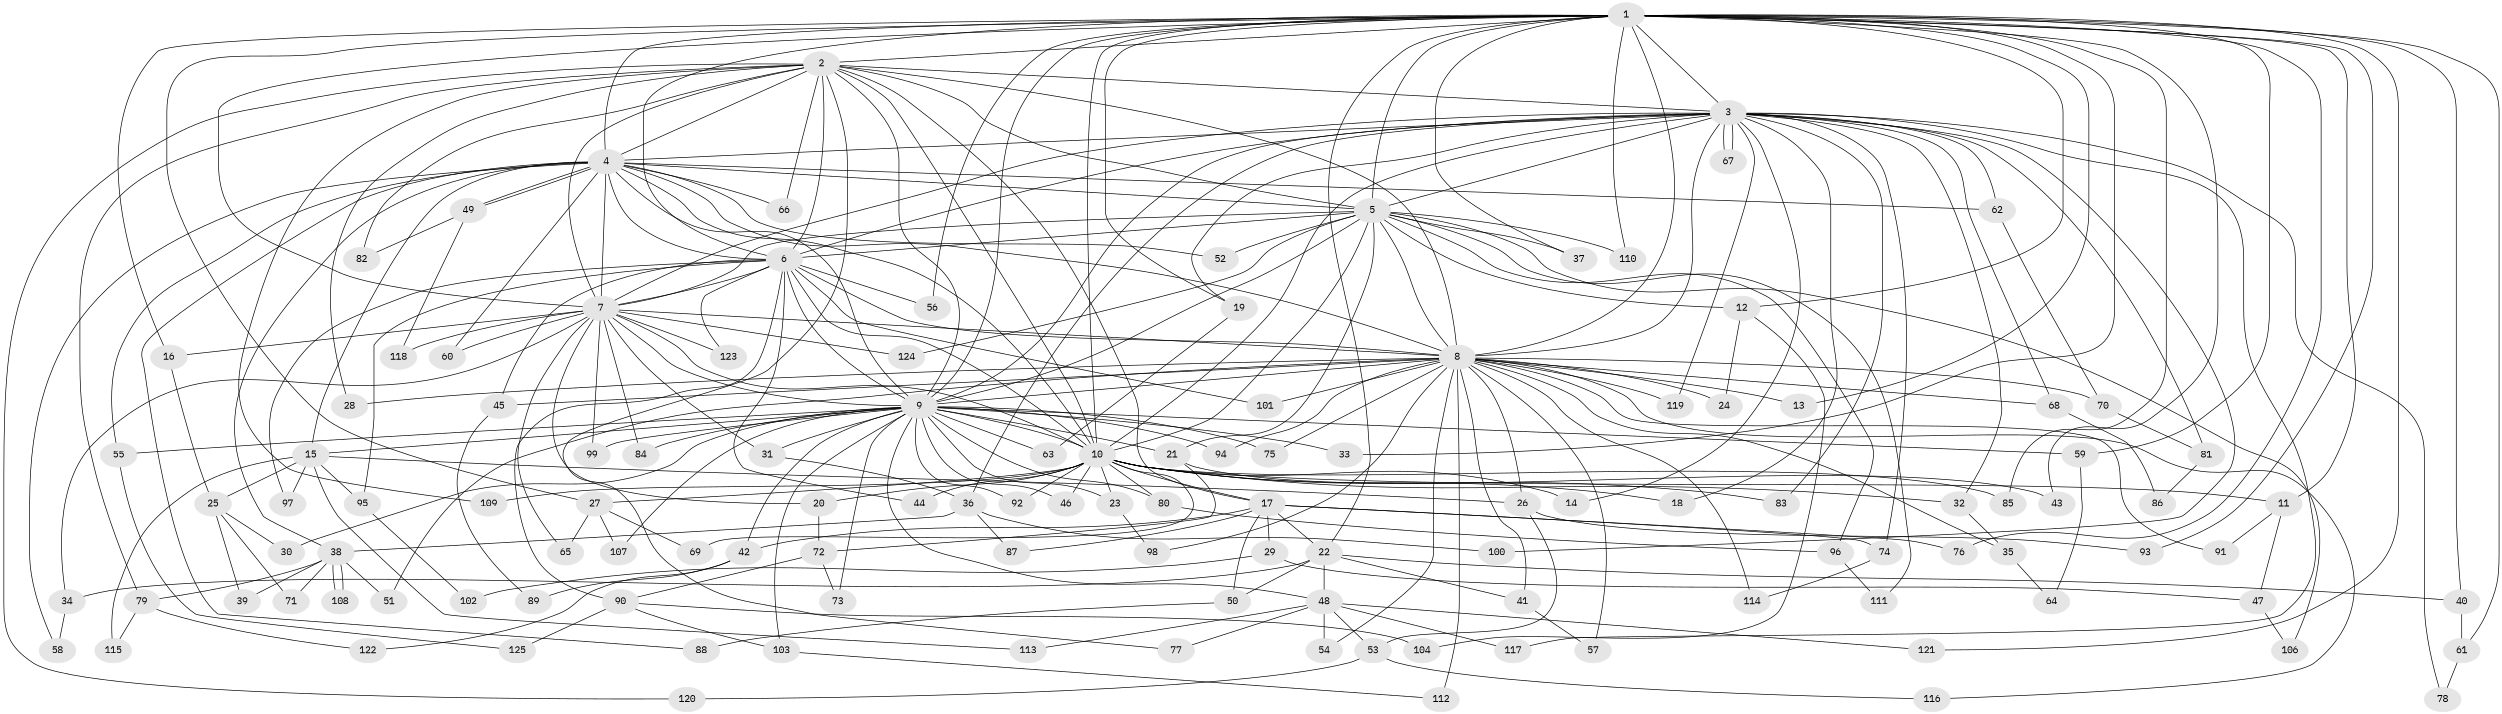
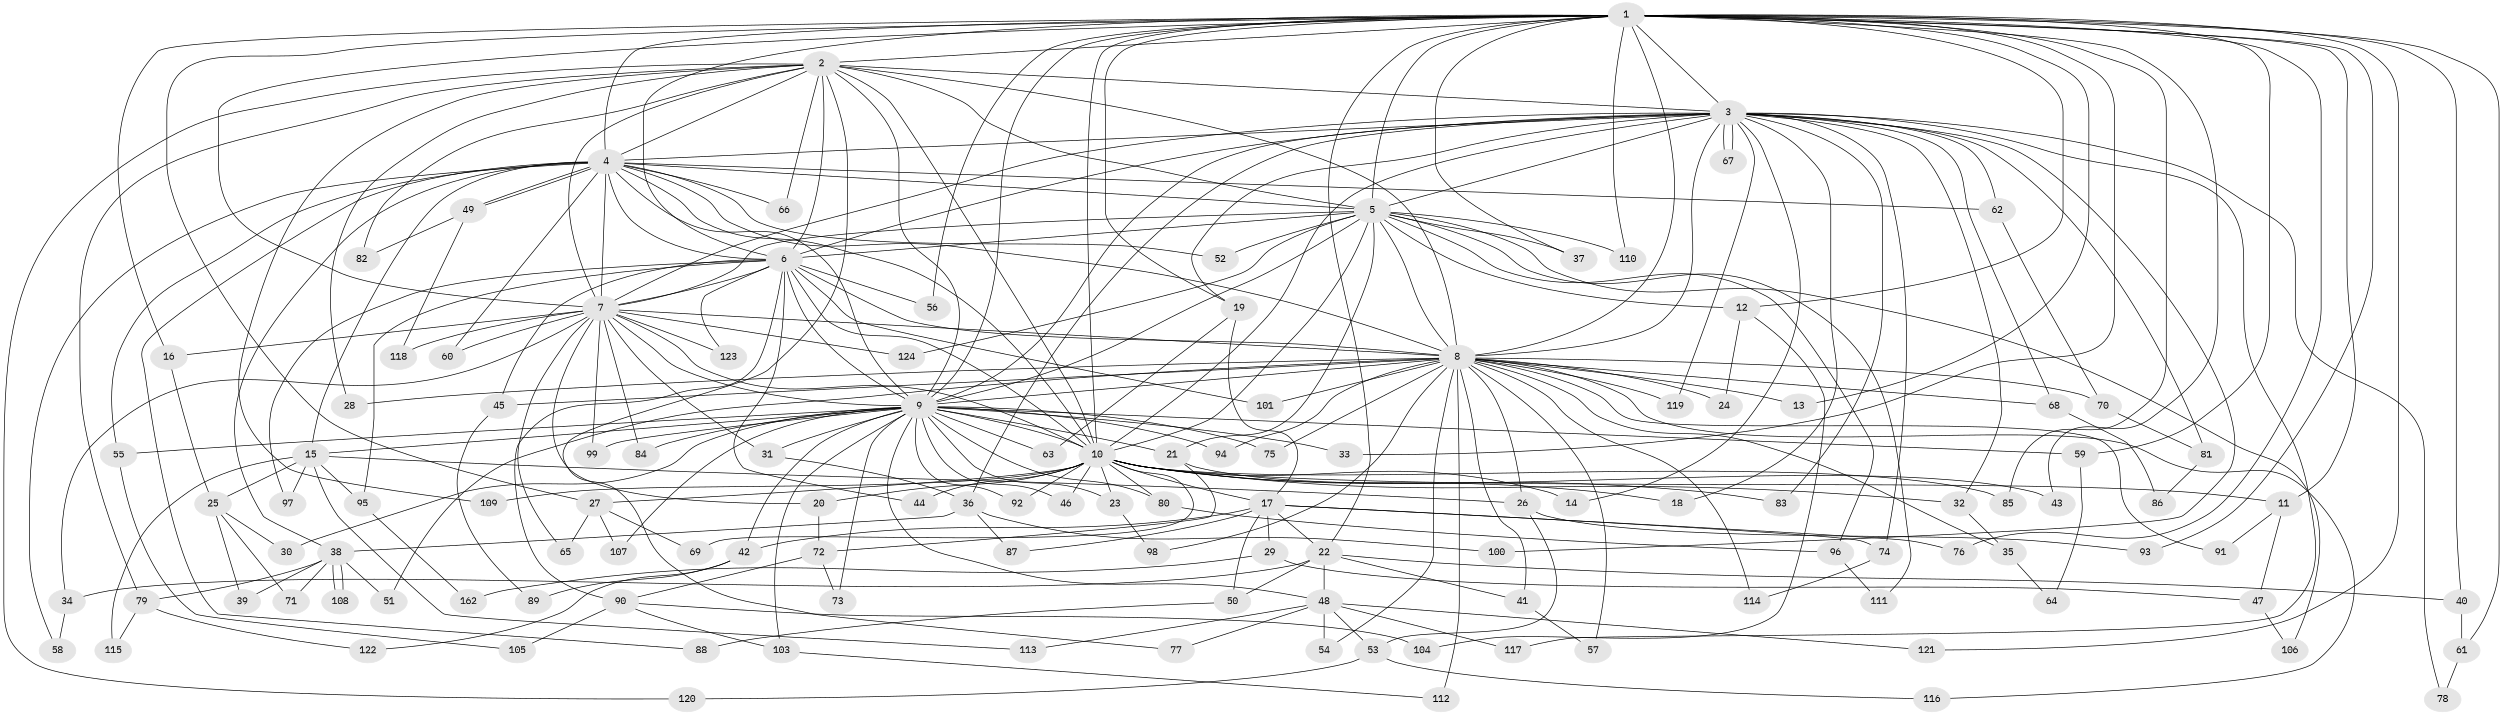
edge "2" -- "17": now "19" -- "17"
node "102": label "102" -> "162"
node "125": label "125" -> "105"
